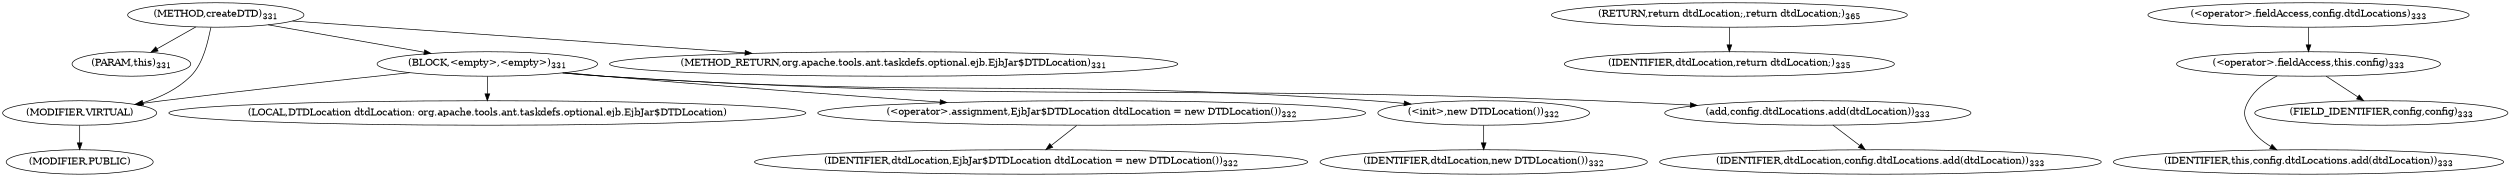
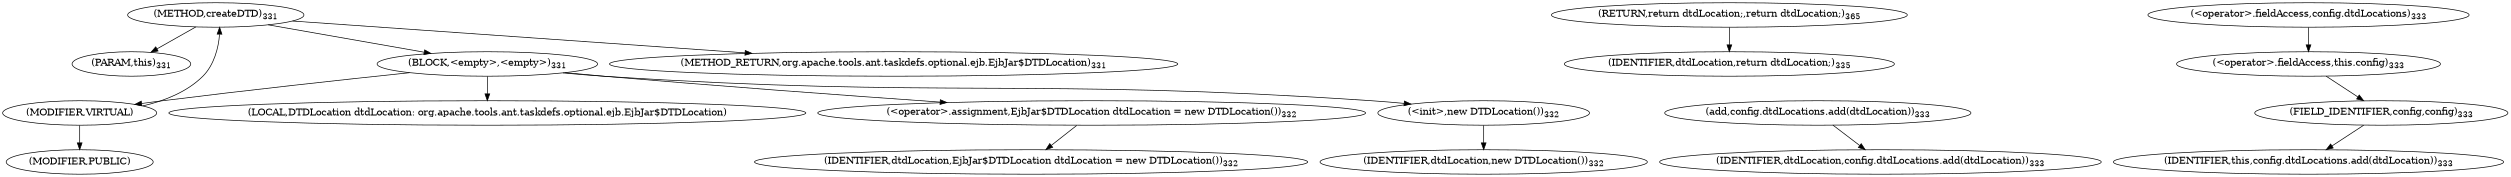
edge "(METHOD,createDTD)" -> "(MODIFIER,VIRTUAL)": reversed
edge "(BLOCK,<empty>,<empty>)" -> "(add,config.dtdLocations.add(dtdLocation))": removed
edge "(<operator>.fieldAccess,this.config)" -> "(IDENTIFIER,this,config.dtdLocations.add(dtdLocation))": now "(FIELD_IDENTIFIER,config,config)" -> "(IDENTIFIER,this,config.dtdLocations.add(dtdLocation))"
